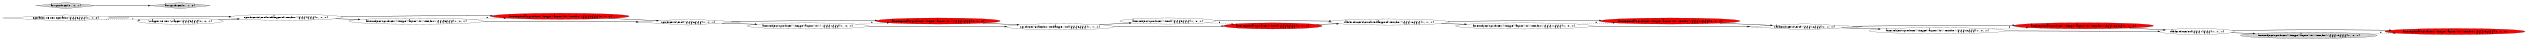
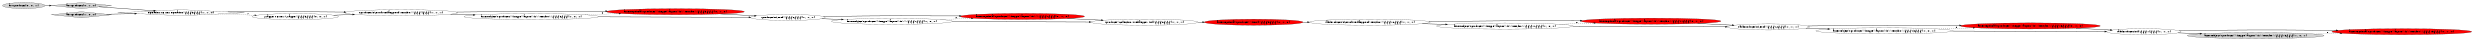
node "a07_produces['0', '0', '1']": shape diamond -> ellipse
edge "a07_produces['0', '1', '0']" -> "Operation t = new Operation()@@@3@@@['1', '1', '0']": added
node "a07_produces['1', '0', '0']": added
node "assertObject(t.produces()).isNull()@@@9@@@['1', '0', '1']": removed
node "t.produces(ASet.of())@@@6@@@['1', '1', '1']": shape diamond -> ellipse
node "t.addProduces(ASet.of())@@@12@@@['1', '1', '1']": shape diamond -> ellipse
